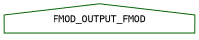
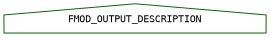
node "FMOD_OUTPUT_FMOD": label "FMOD_OUTPUT_FMOD" -> "FMOD_OUTPUT_DESCRIPTION"
